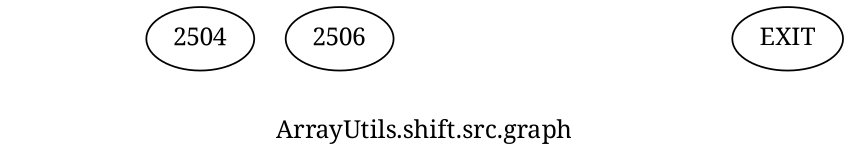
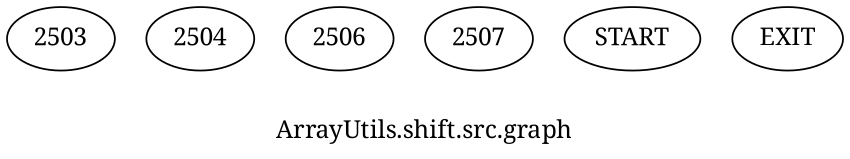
node "2503": added
node "2507": added
node "START": added
